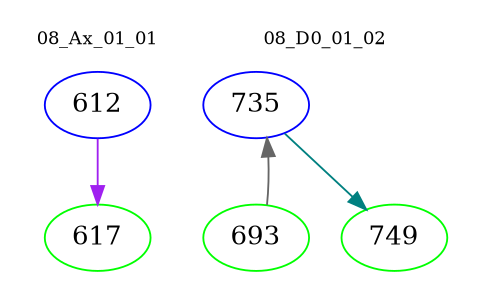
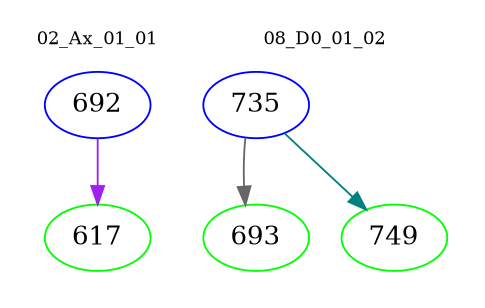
cluster "08_Ax_01_01": label "08_Ax_01_01" -> "02_Ax_01_01"
node "612": label "612" -> "692"
edge "693" -> "735": reversed
